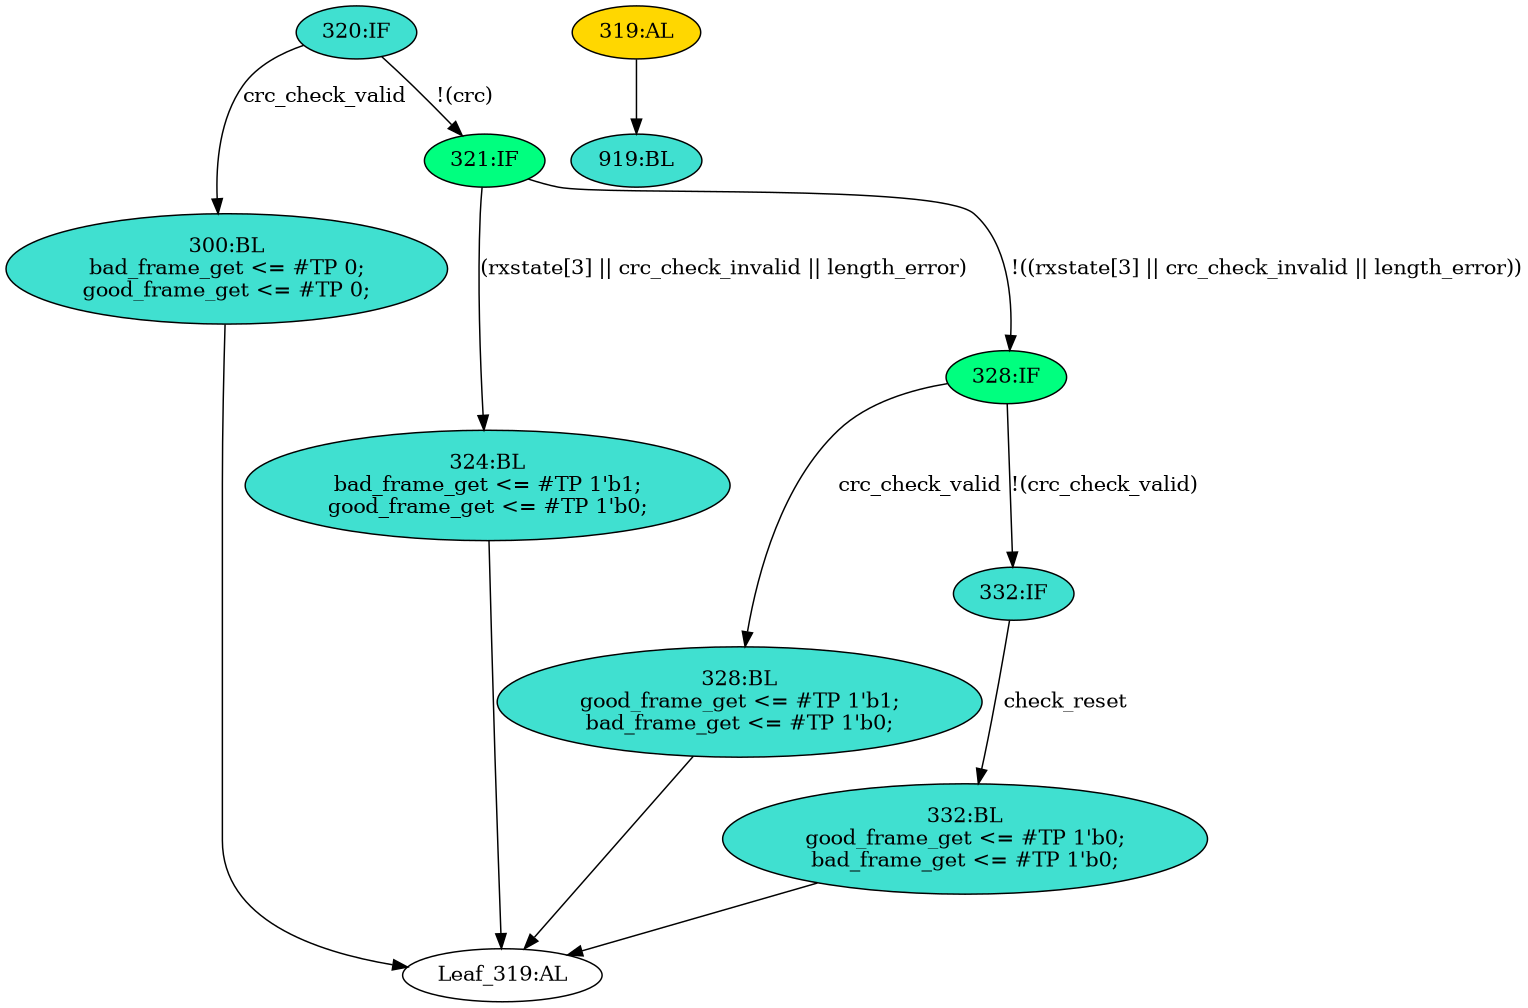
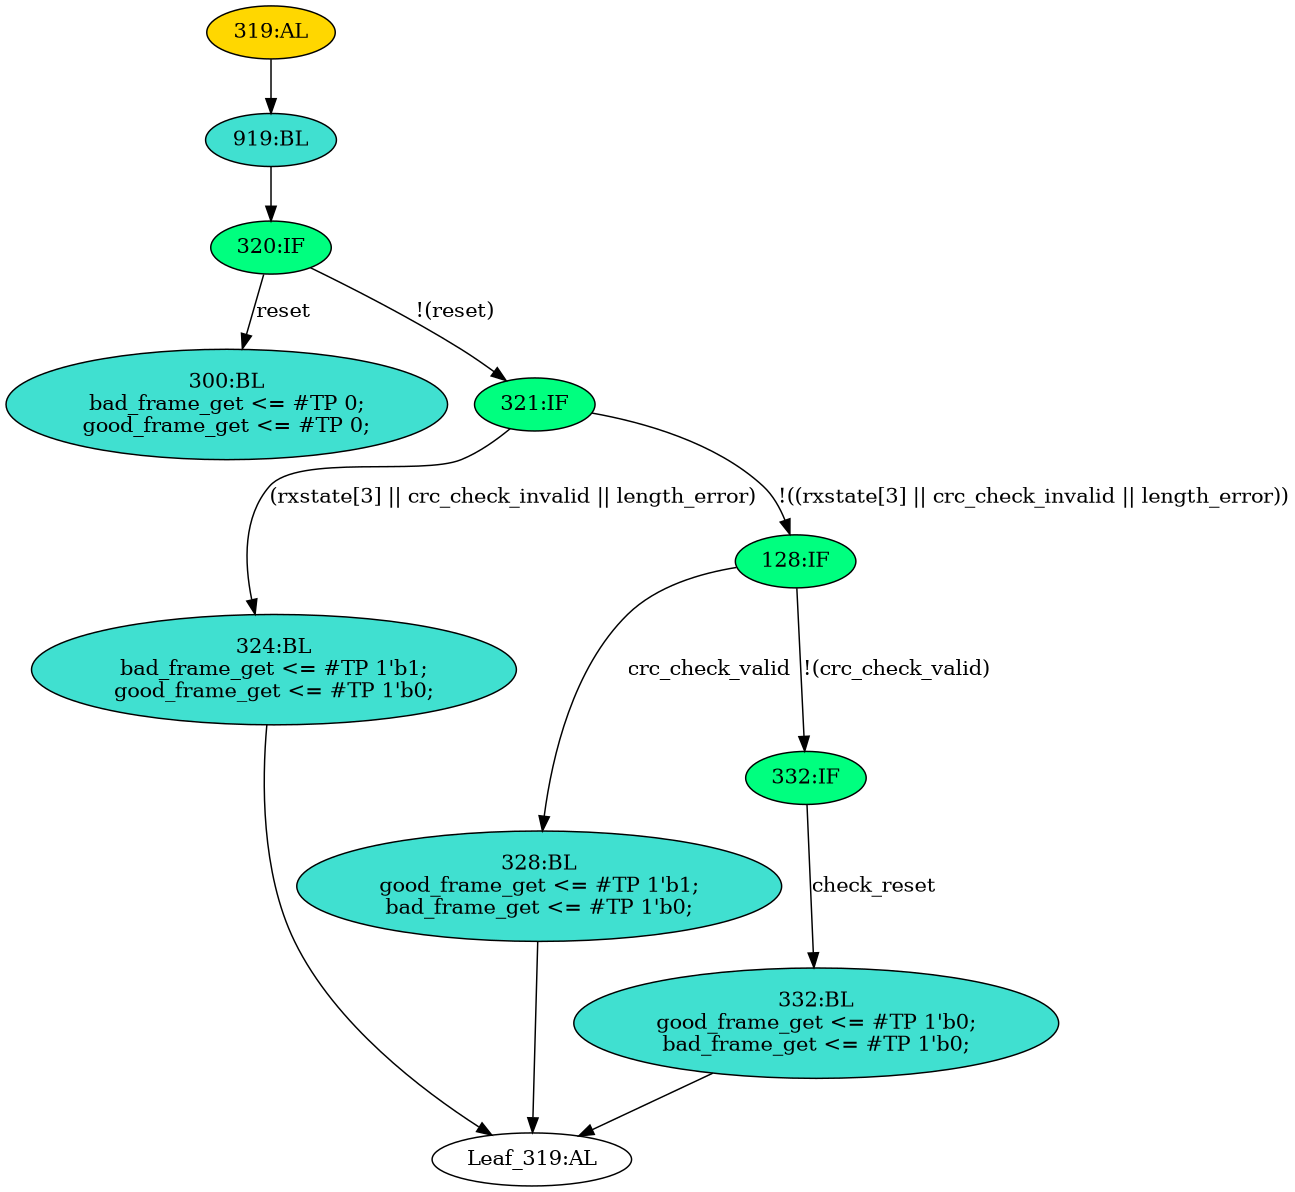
node "320:IF": fillcolor turquoise -> springgreen
edge "320:IF" -> "300:BL bad_frame_get <= #TP 0; good_frame_get <= #TP 0;": label "crc_check_valid" -> "reset"
edge "320:IF" -> "321:IF": label "!(crc)" -> "!(reset)"
edge "919:BL" -> "320:IF": added
node "328:IF": label "328:IF" -> "128:IF"
node "332:IF": fillcolor turquoise -> springgreen
edge "300:BL bad_frame_get <= #TP 0; good_frame_get <= #TP 0;" -> "Leaf_319:AL": removed
